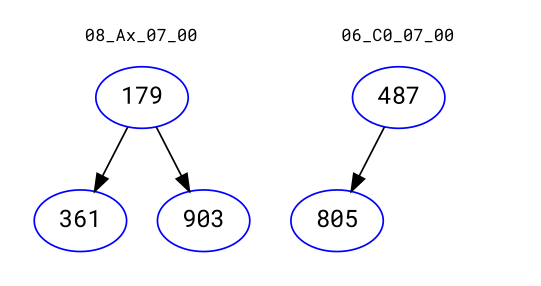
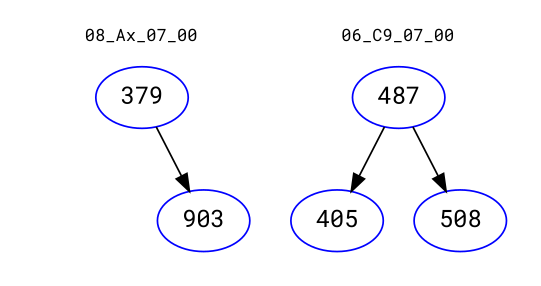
cluster "06_C0_07_00": label "06_C0_07_00" -> "06_C9_07_00"
node "179": label "179" -> "379"
node "361": removed
node "805": label "805" -> "405"
node "508": added
